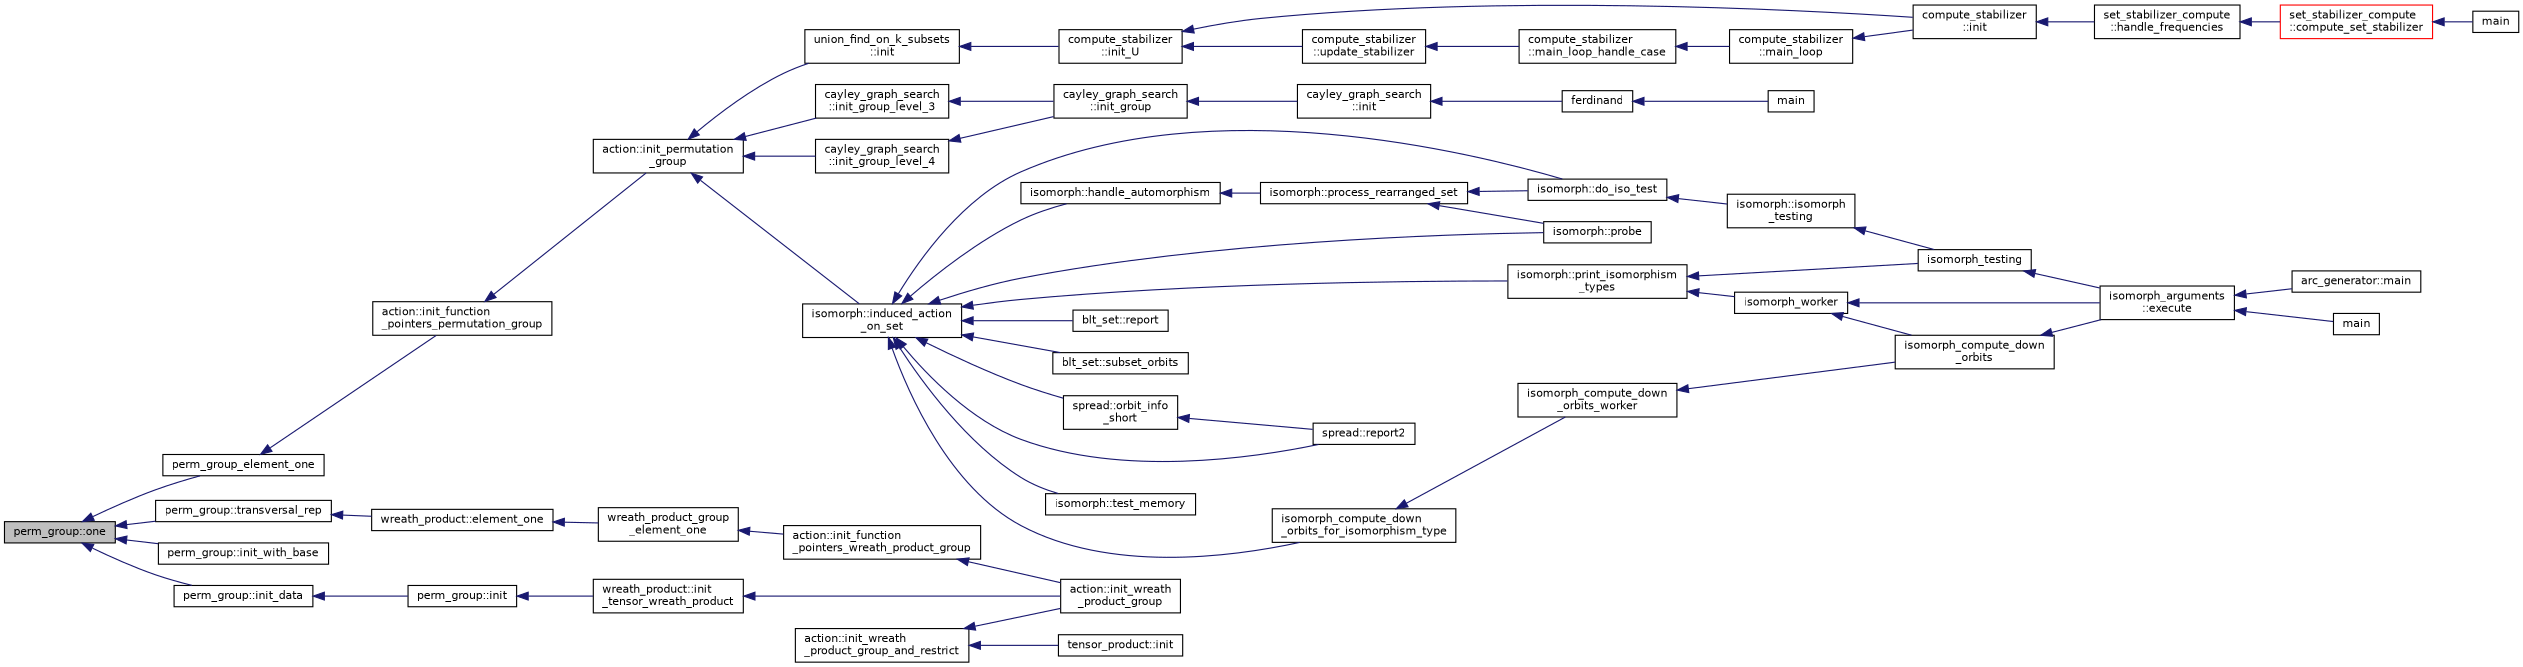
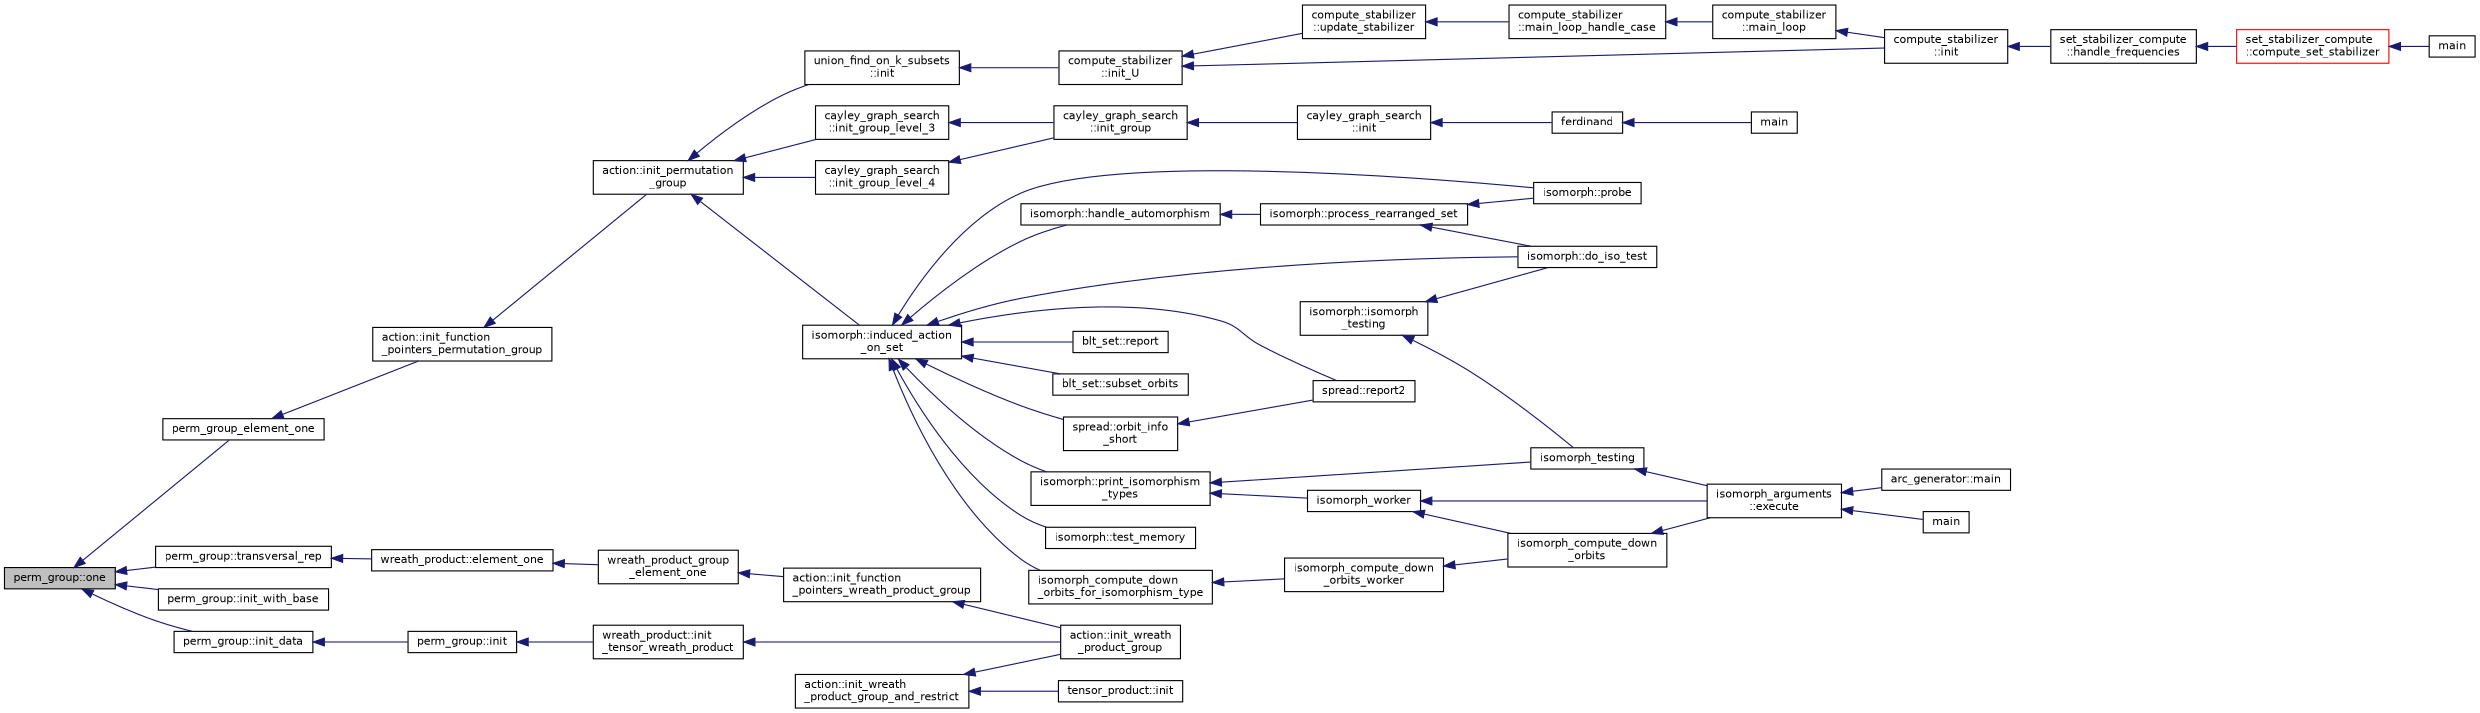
edge "isomorph::isomorph _testing" -> "isomorph::do_iso_test": reversed
